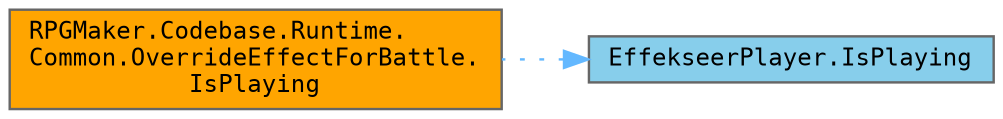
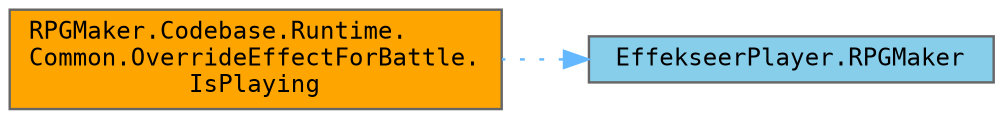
node "EffekseerPlayer.IsPlaying": label "EffekseerPlayer.IsPlaying" -> "EffekseerPlayer.RPGMaker"
